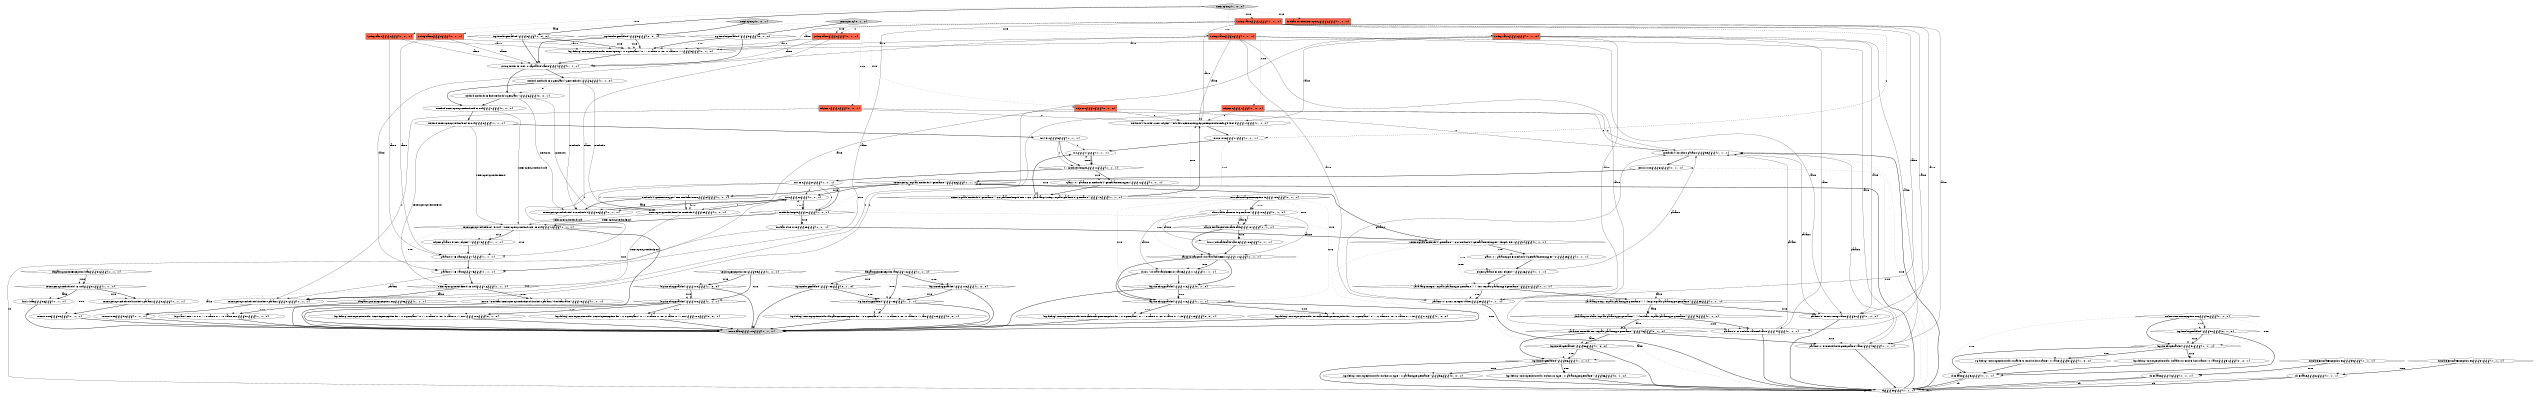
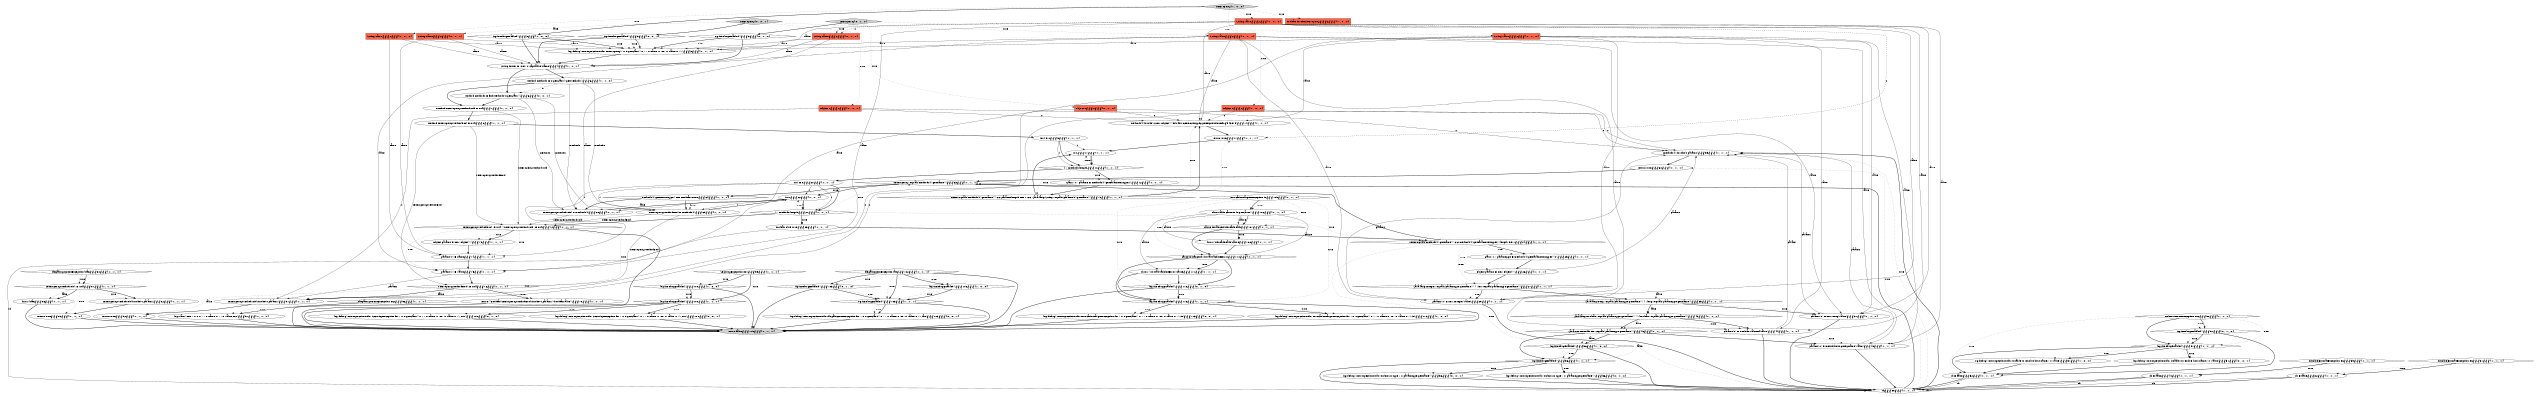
edge "log.isDebugEnabled()@@@103@@@['1', '0', '0']" -> "return false@@@115@@@['1', '1', '1']": now "IllegalAccessException iae@@@102@@@['1', '1', '1']" -> "return false@@@115@@@['1', '1', '1']"
